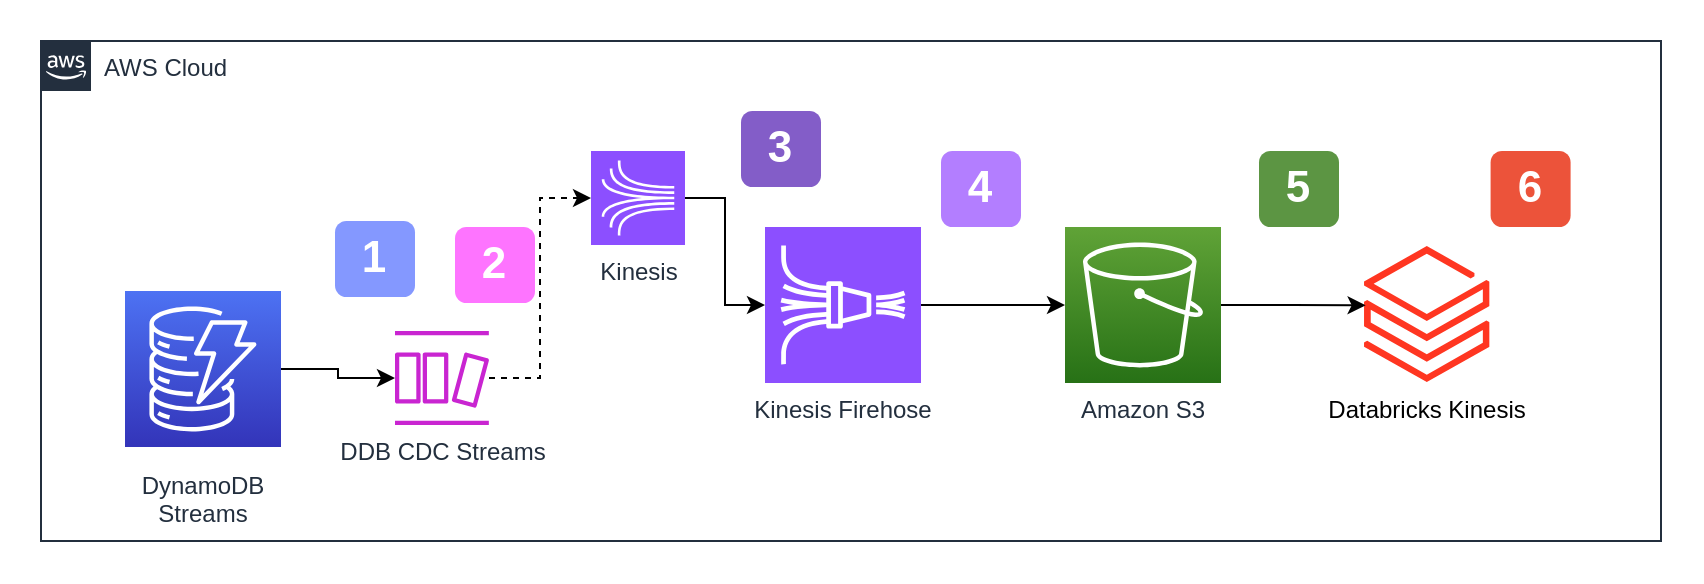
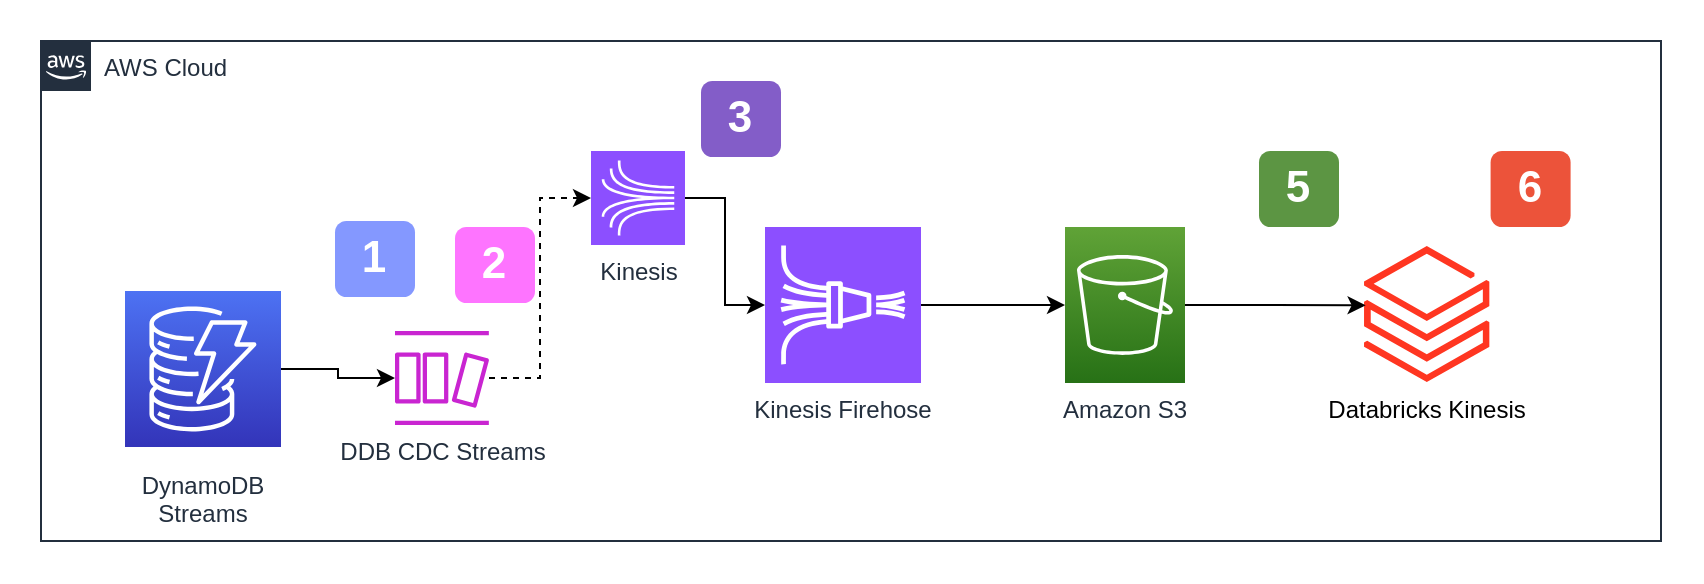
node "3": moved (781, 149) -> (741, 119)
node "4": removed
node "Amazon S3": size 156x156 -> 120x156
